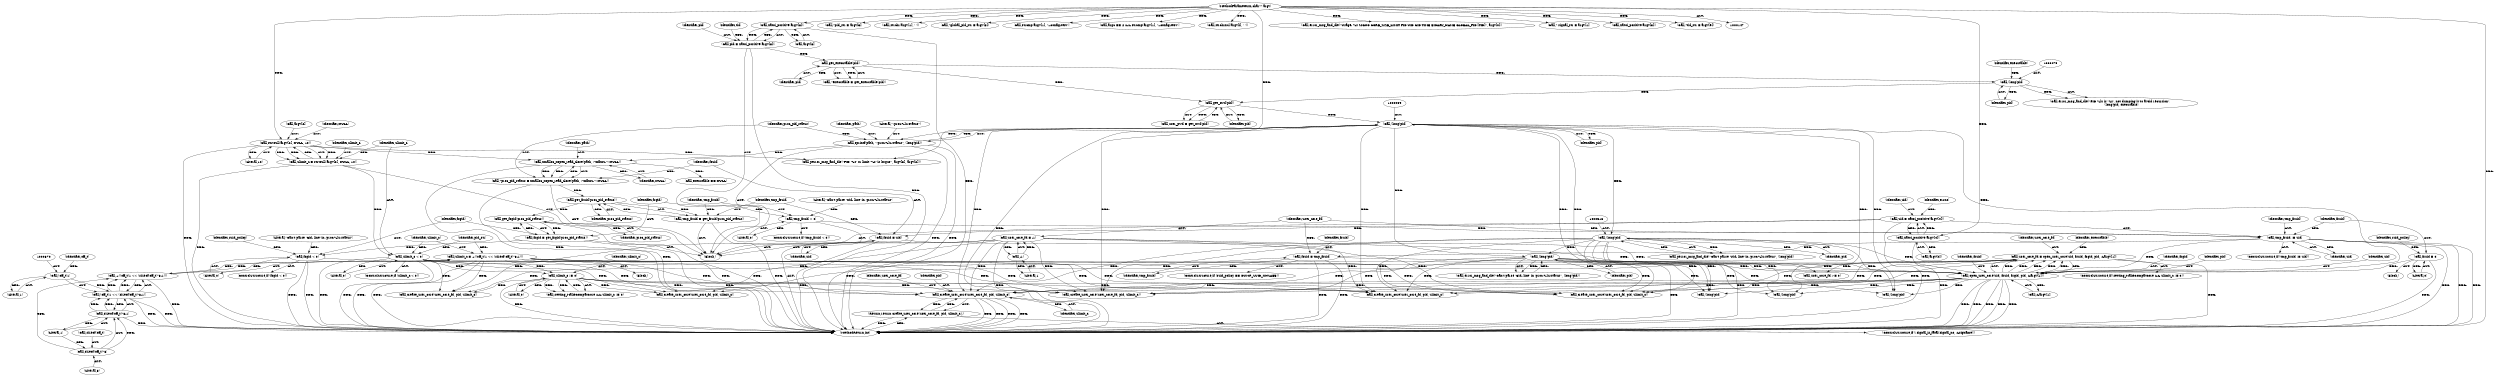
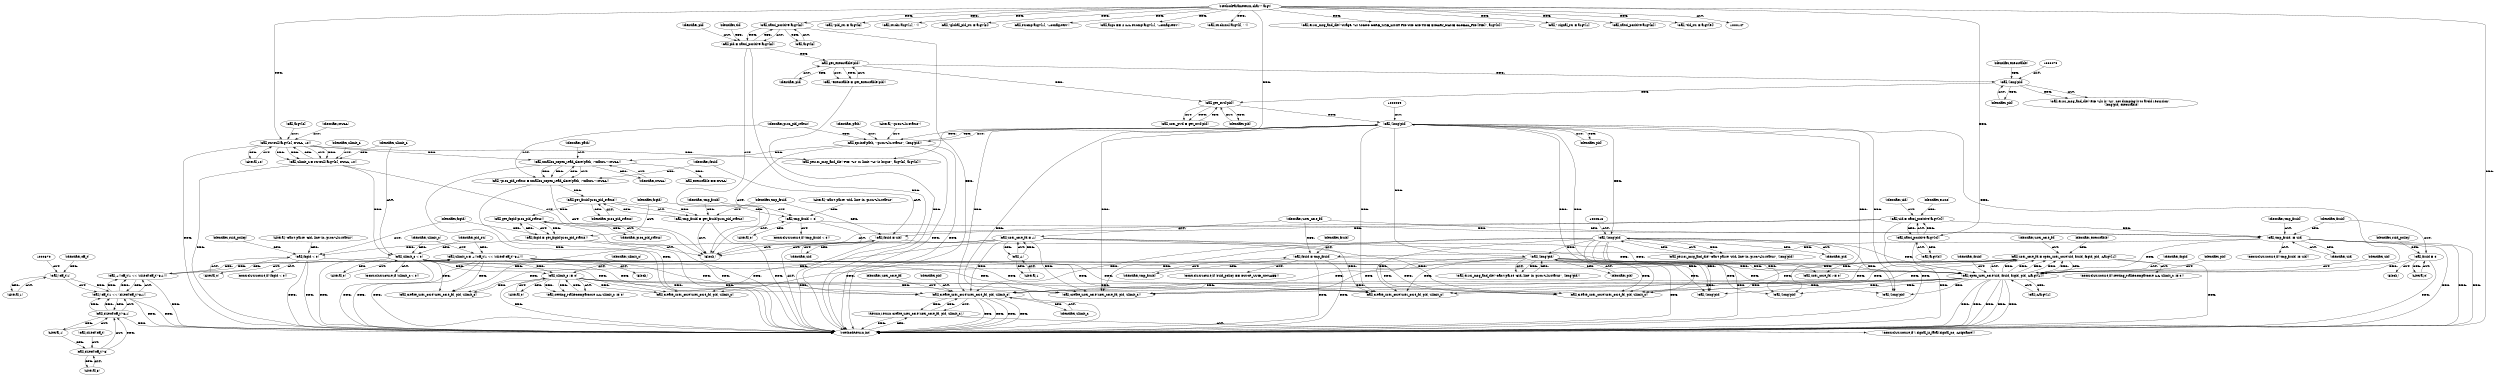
edge "(Call,uid = xatoi_positive(argv[4]))" -> "(Call,tmp_fsuid != uid)": label "AST: " -> "DDG: "
edge "(Call,sizeof(off_t)*8)" -> "(Call,~((off_t)1 << (sizeof(off_t)*8-1)))": now "(Call,sizeof(off_t)*8)" -> "(Literal,8)"
edge "(Call,user_core_fd = -1)" -> "(MethodReturn,int)": now "(Call,*executable = get_executable(pid))" -> "(MethodReturn,int)"
